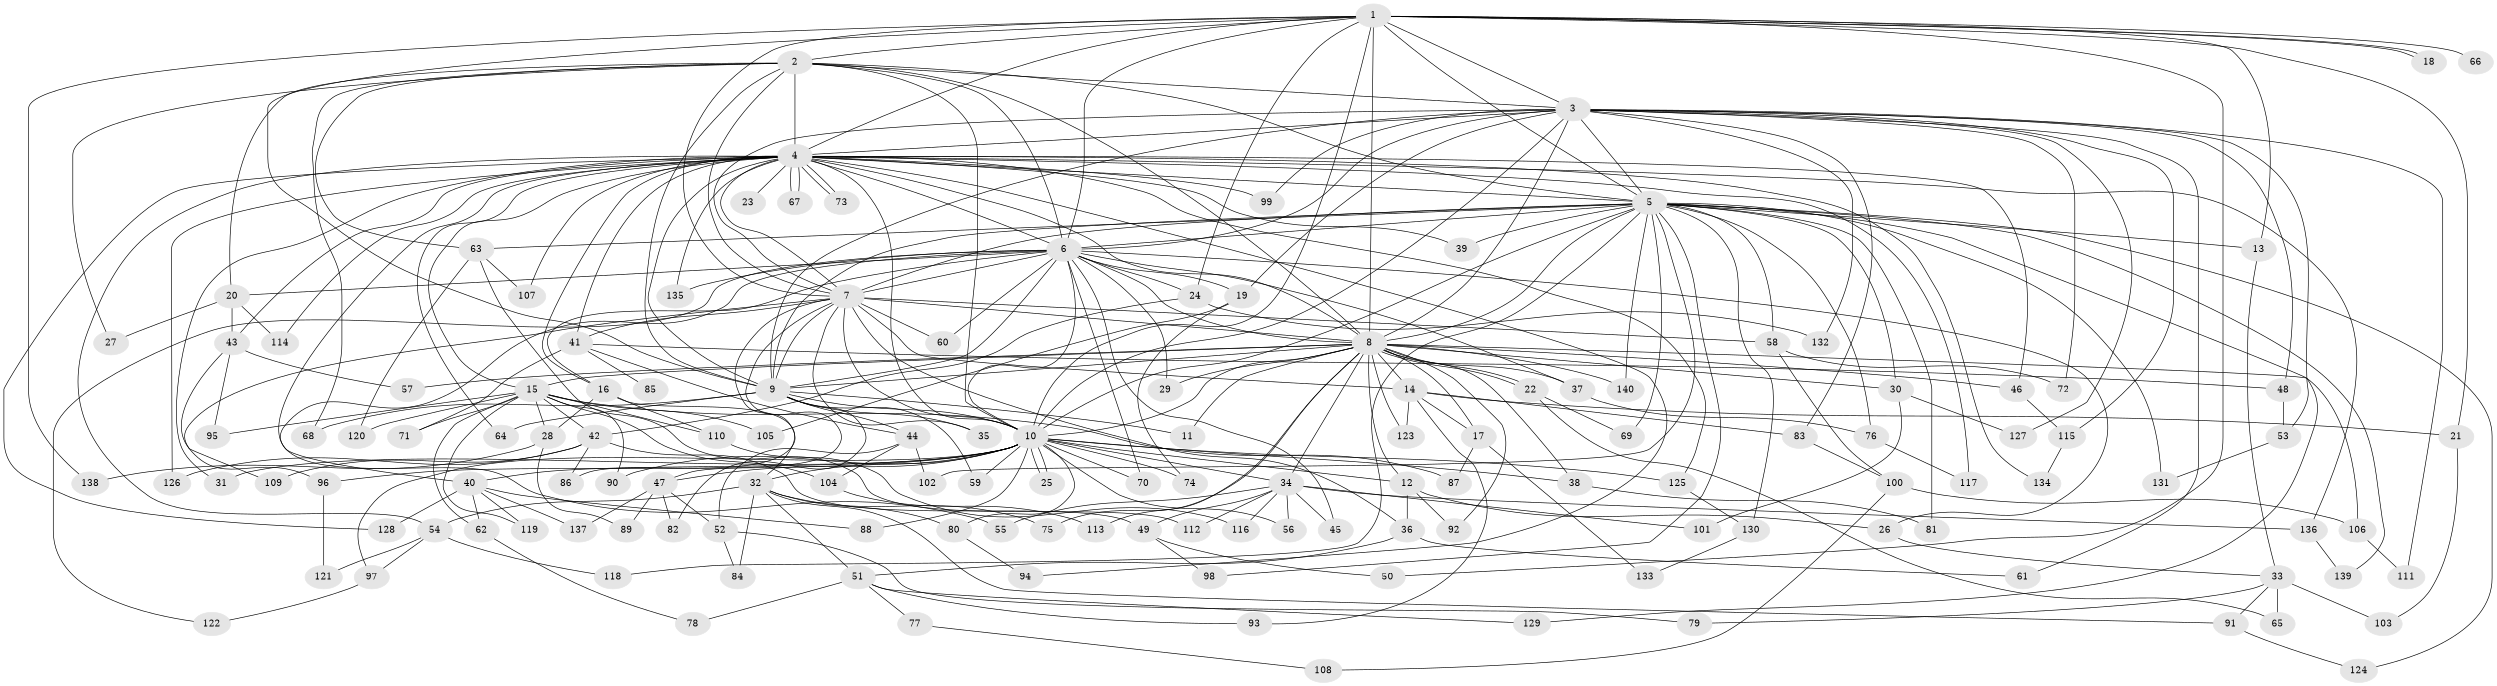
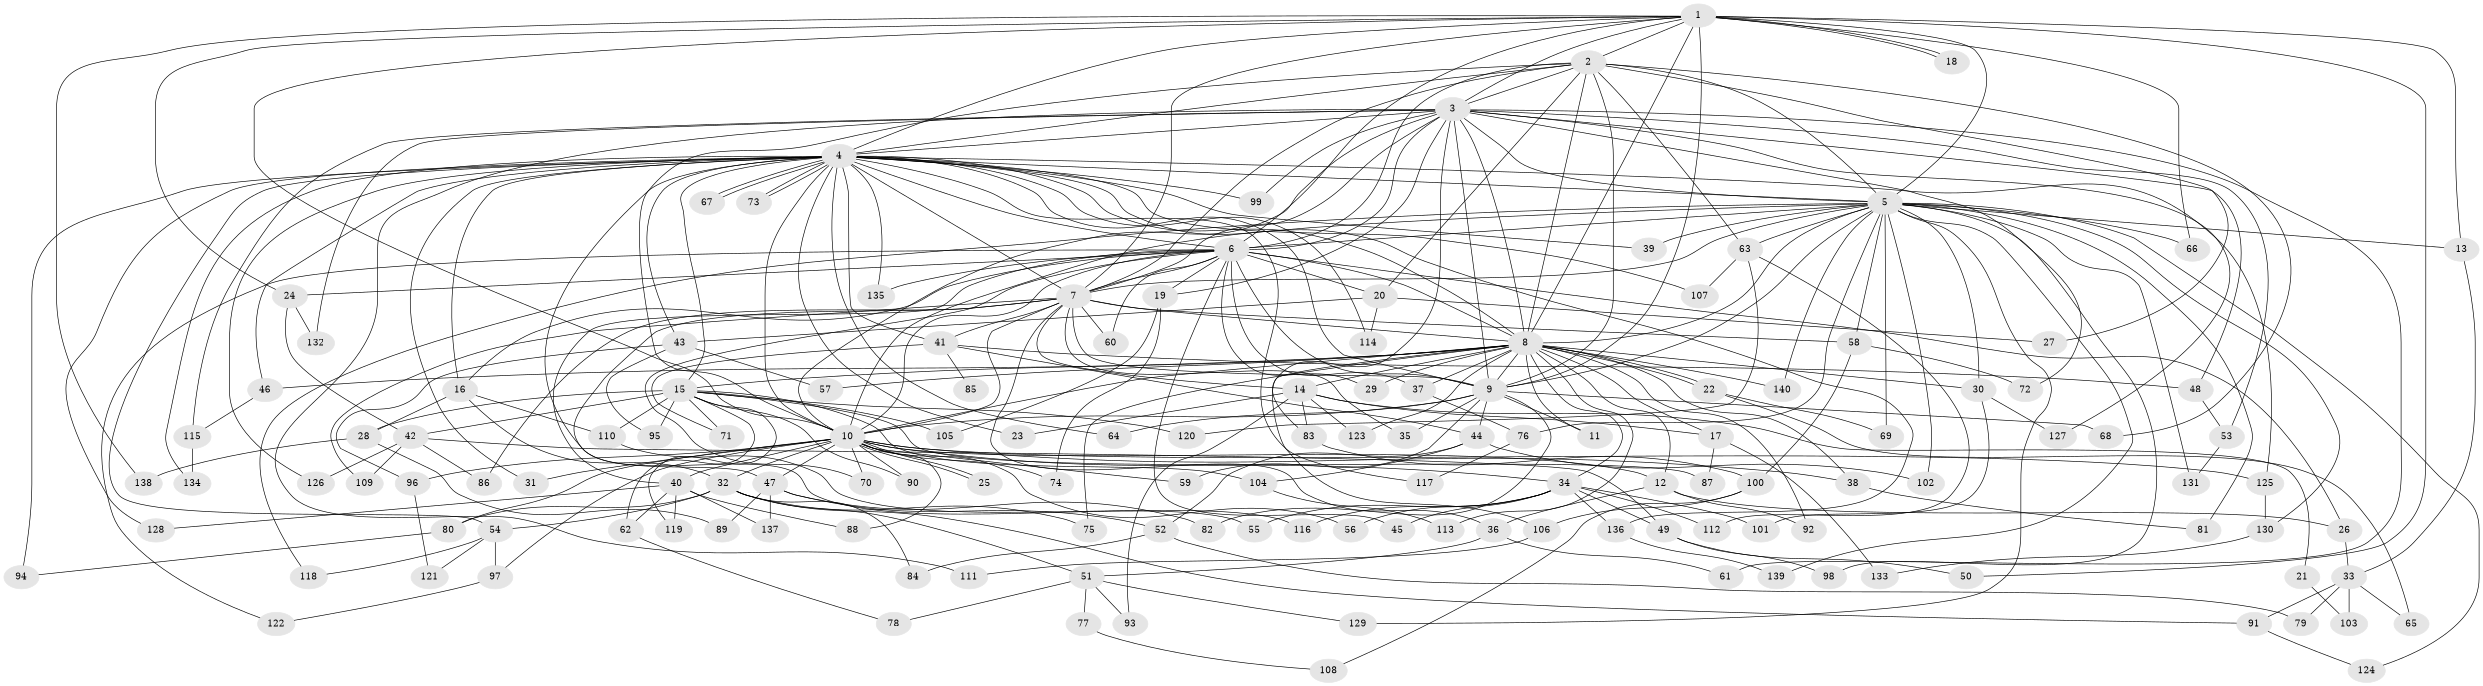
edge "1" -- "21": removed
edge "5" -- "66": added
edge "14" -- "23": added
